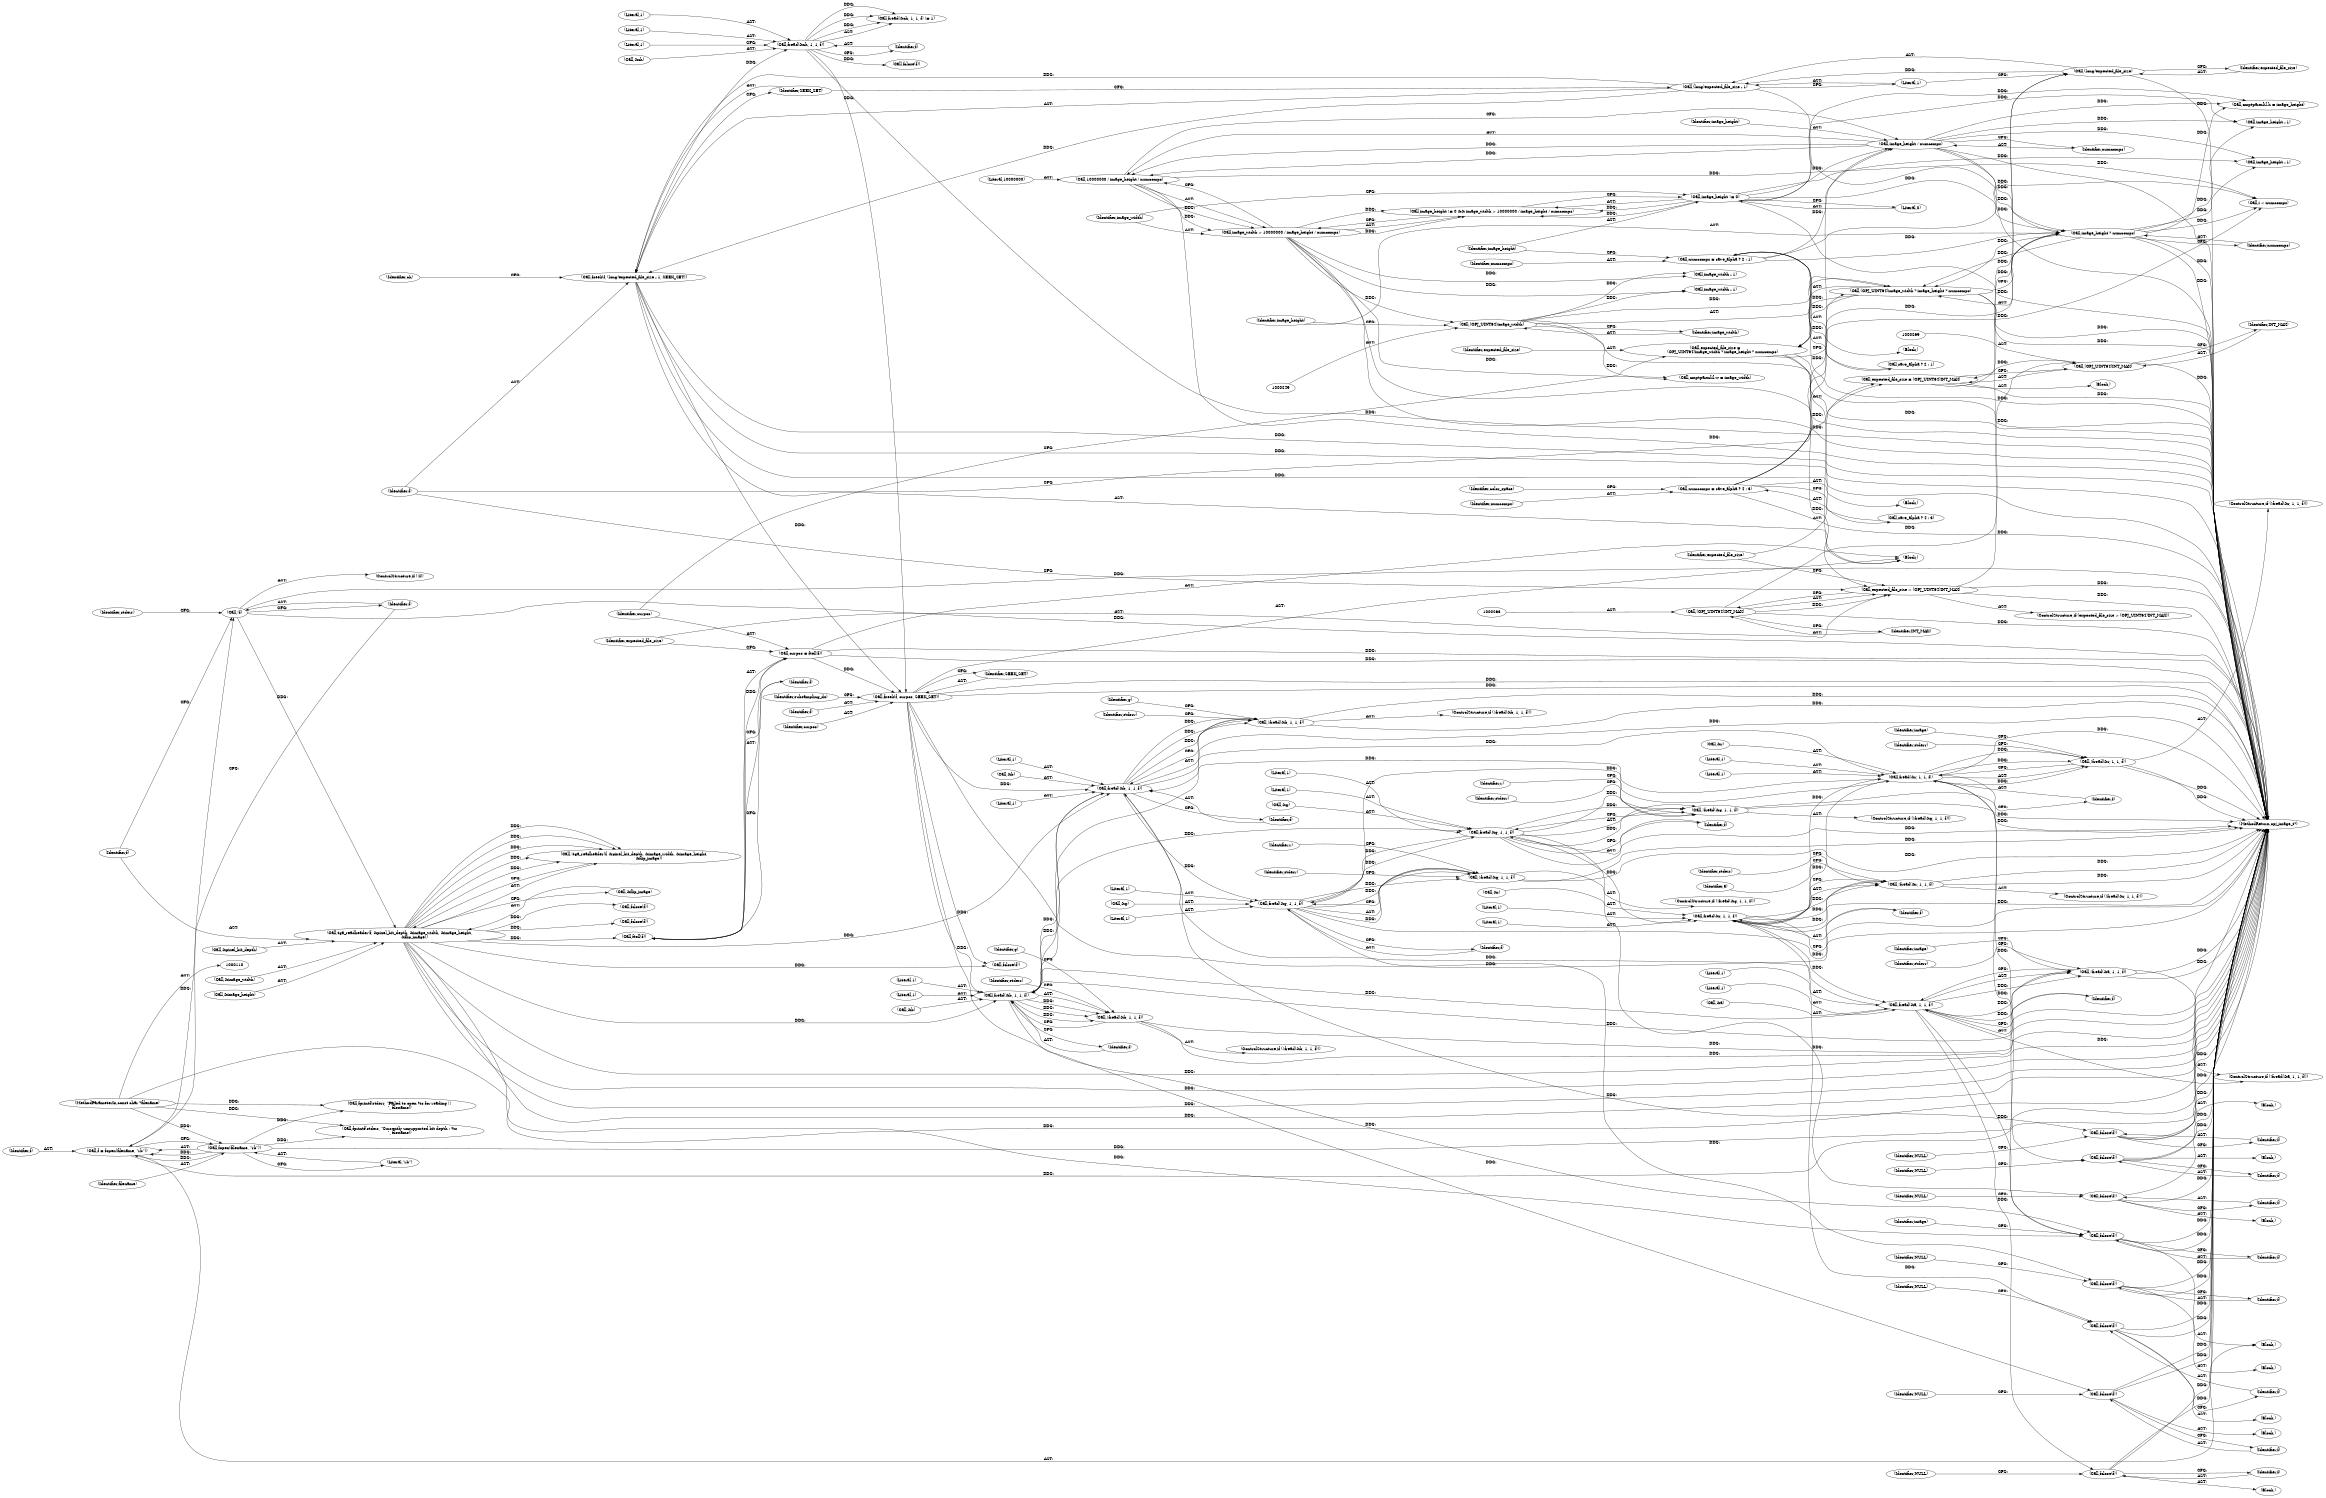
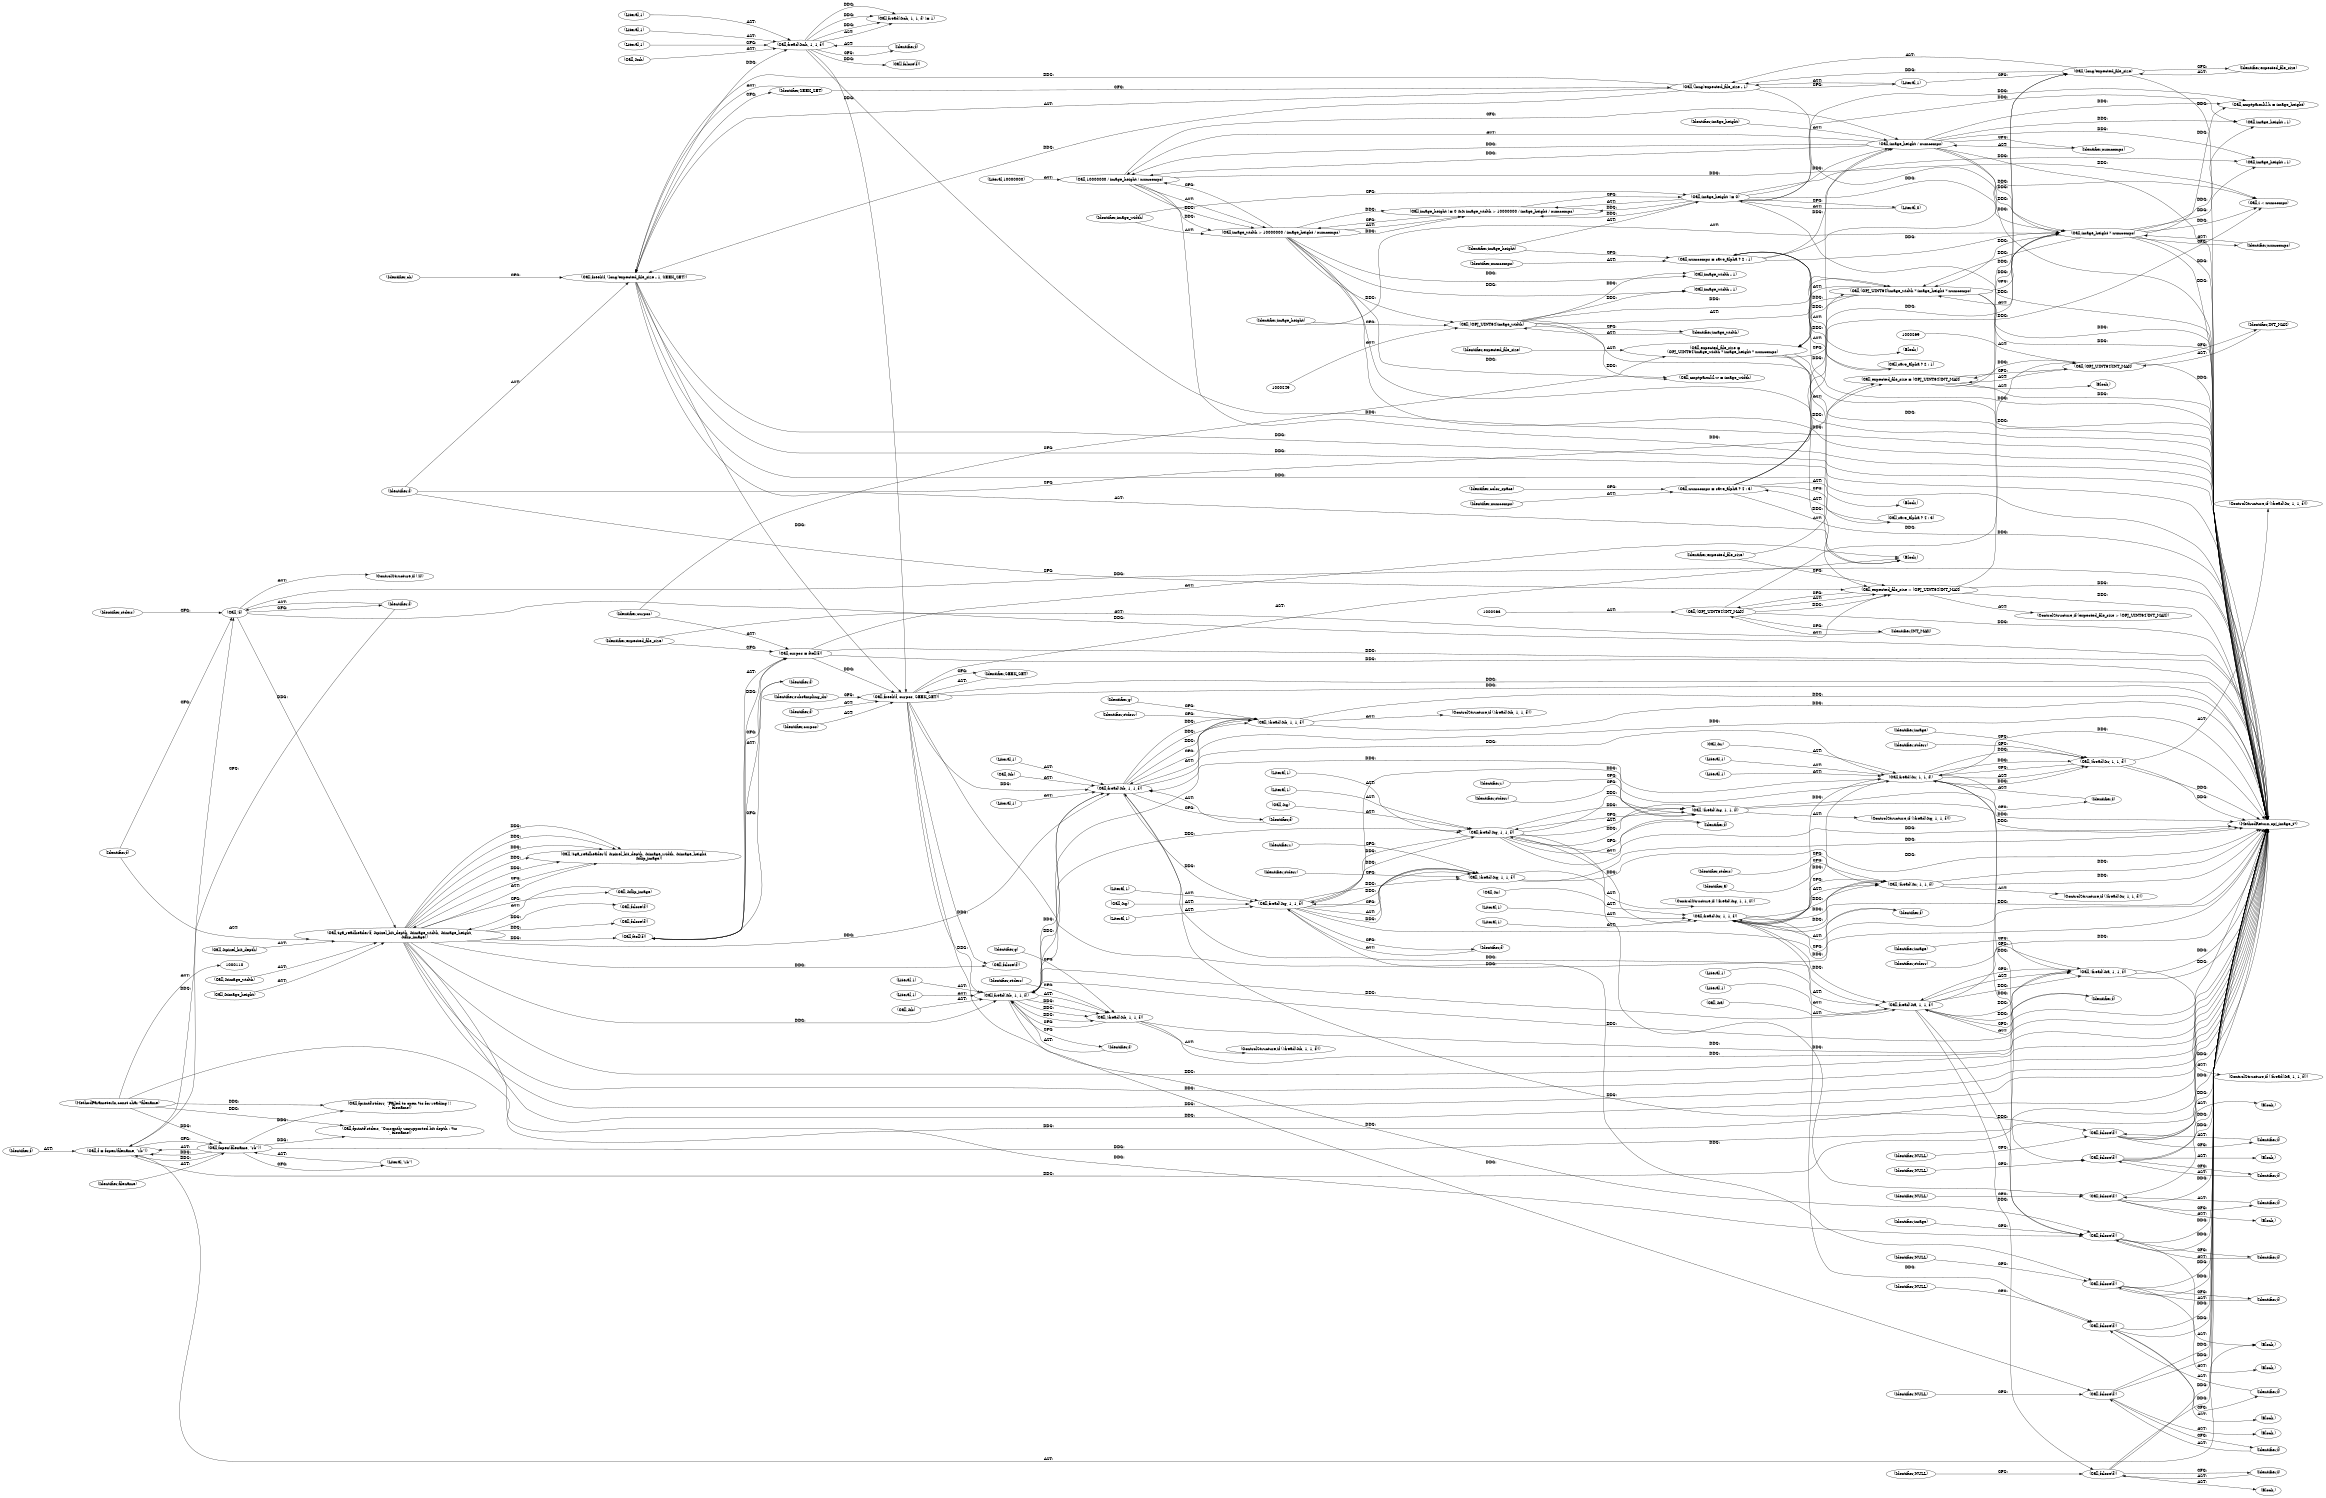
edge "(Call,fread(&a, 1, 1, f))" -> "(ControlStructure,if (!fread(&a, 1, 1, f)))": now "(Call,fread(&a, 1, 1, f))" -> "(MethodReturn,opj_image_t*)"
